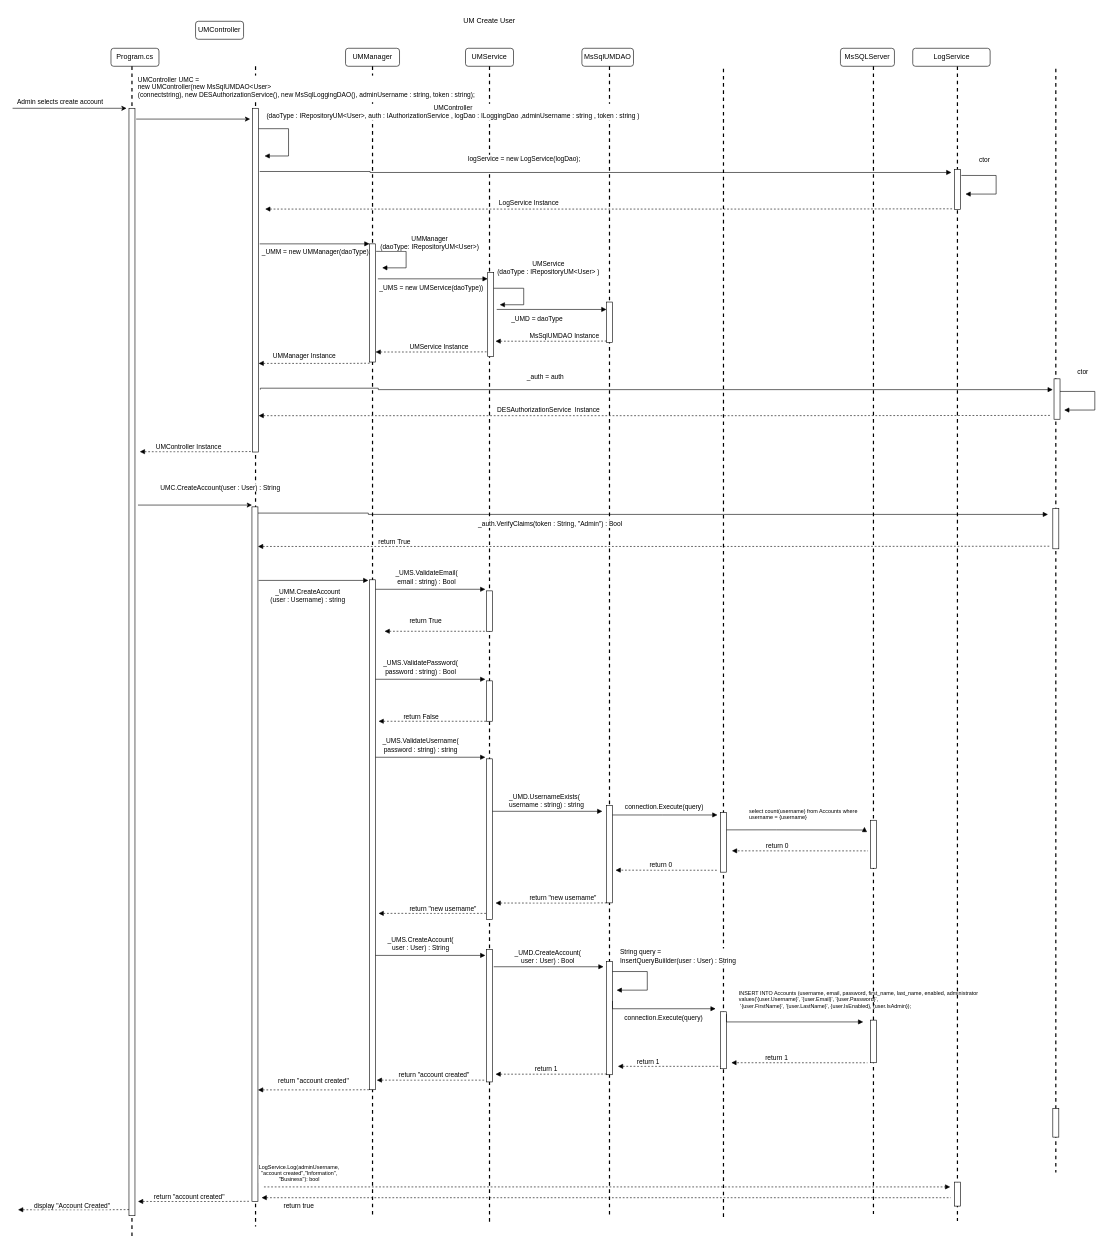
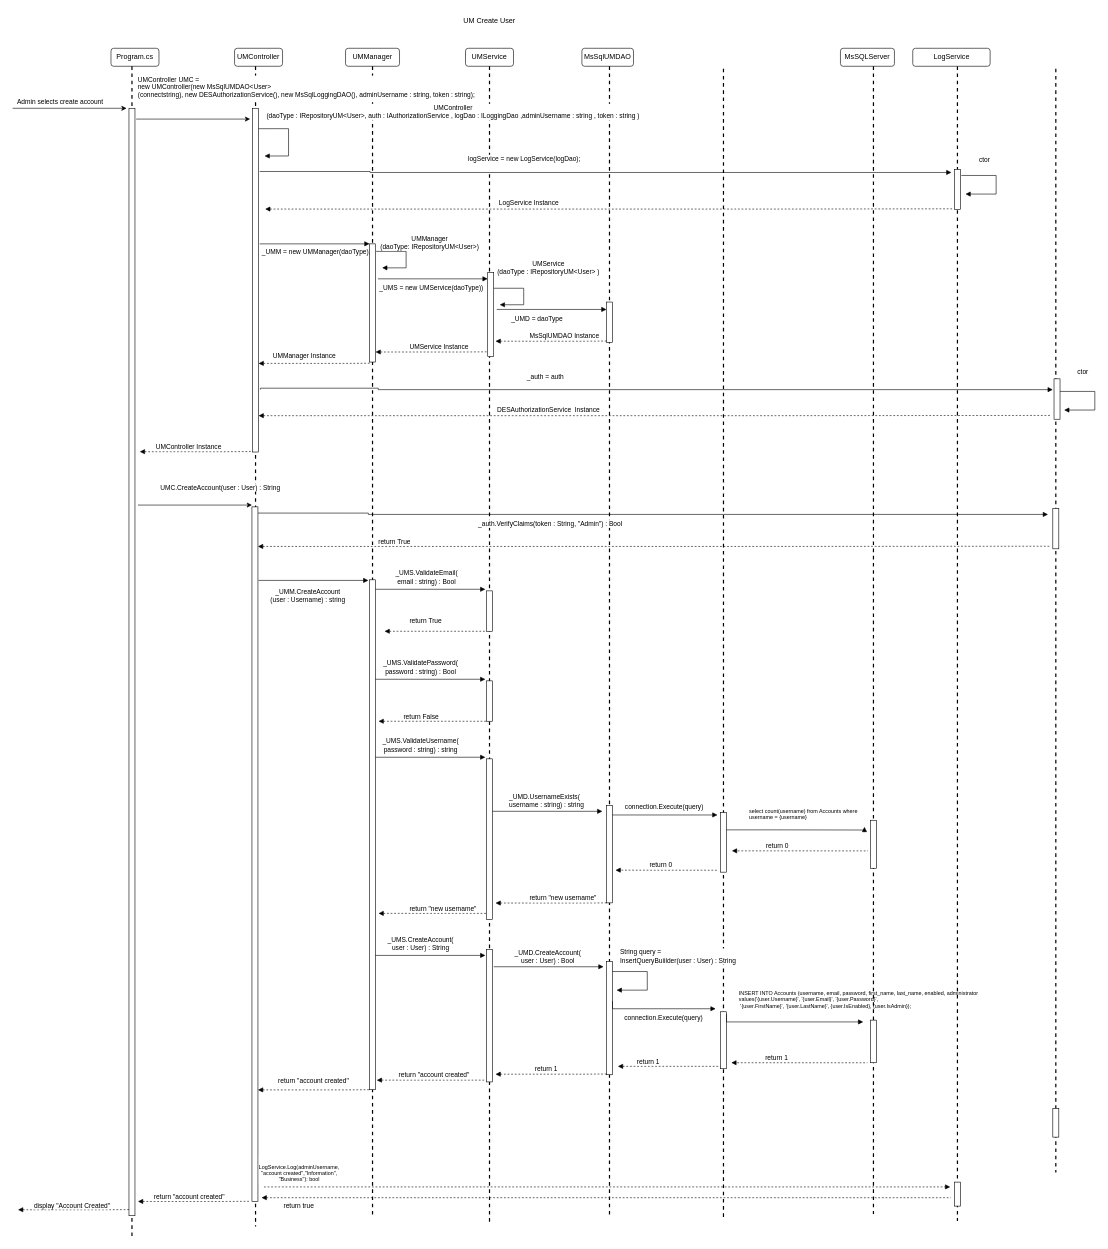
node "UMController": moved (219, 30) -> (258, 57)
